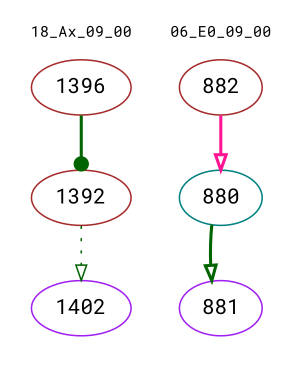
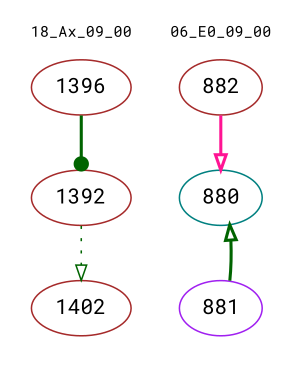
edge "880" -> "881": reversed
node "1402": color purple -> brown
